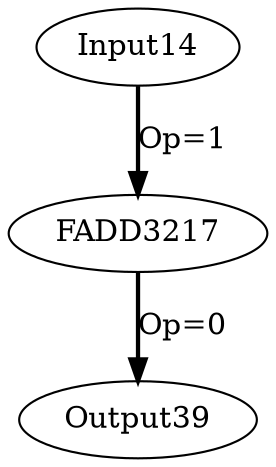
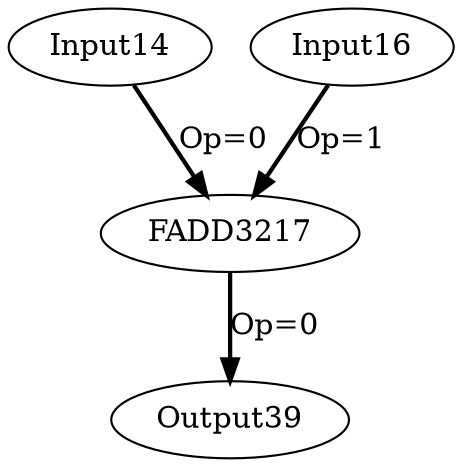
node "Input16": added
edge "Input14" -> "FADD3217": label "Op=1" -> "Op=0"
